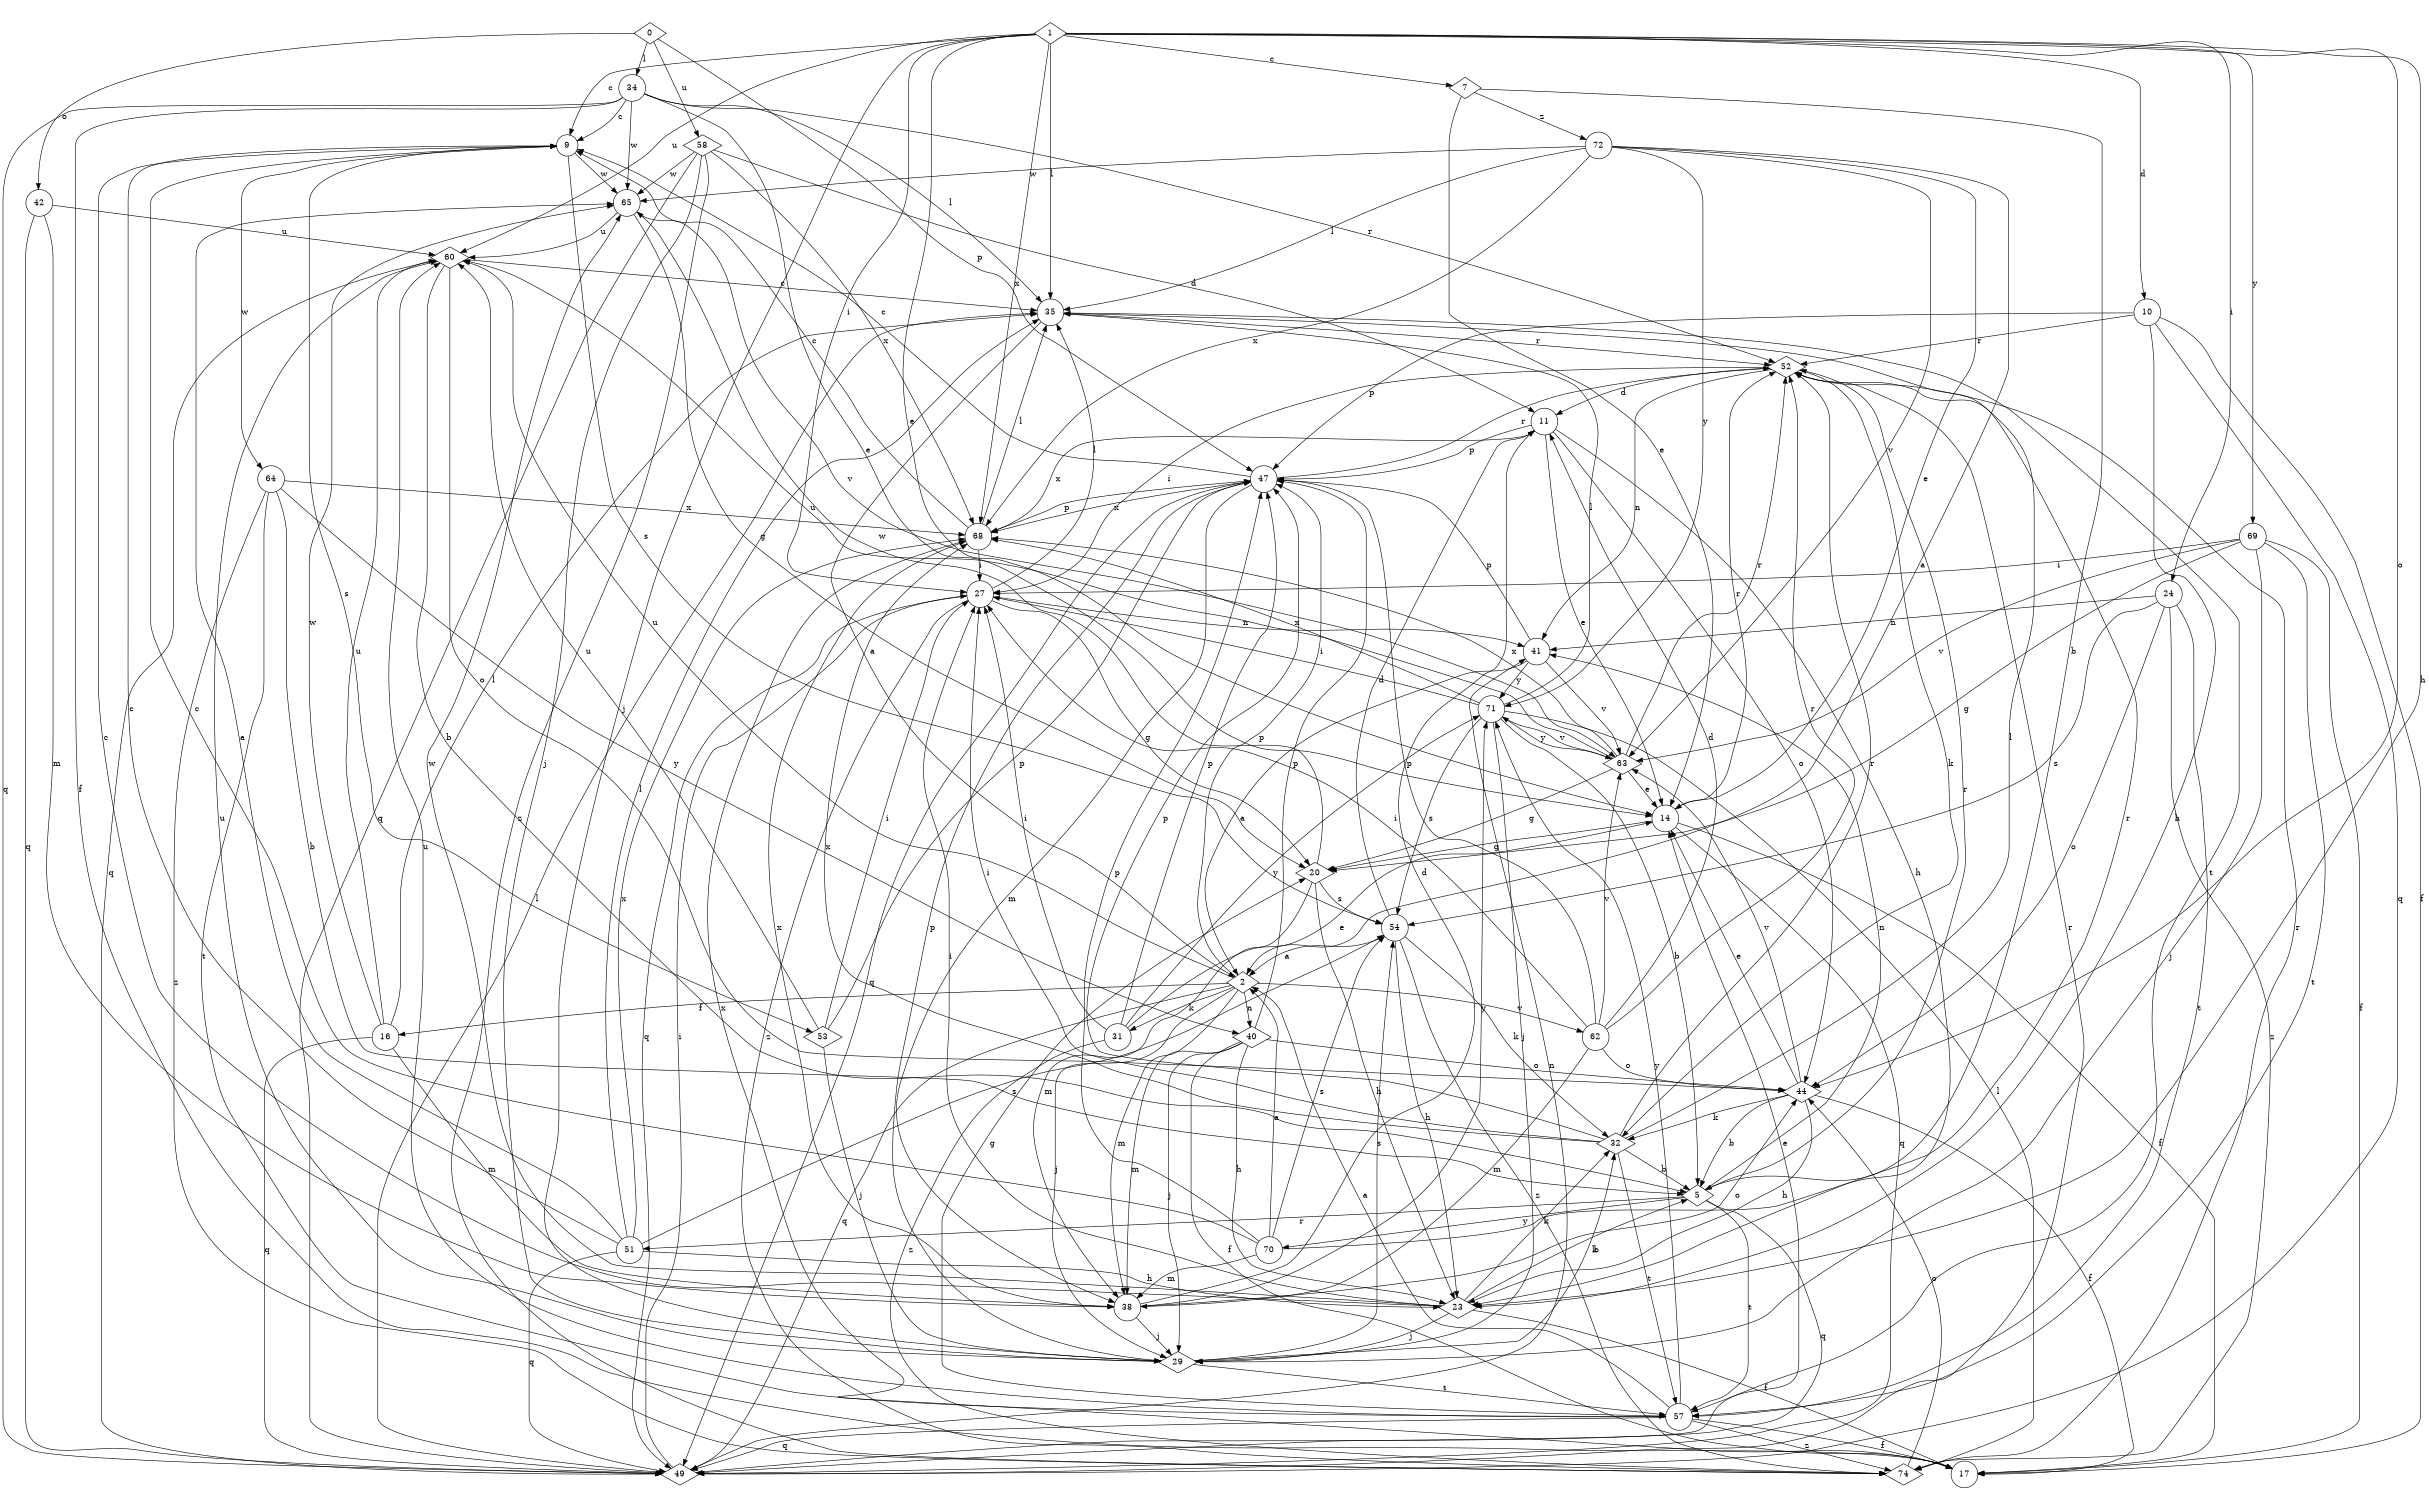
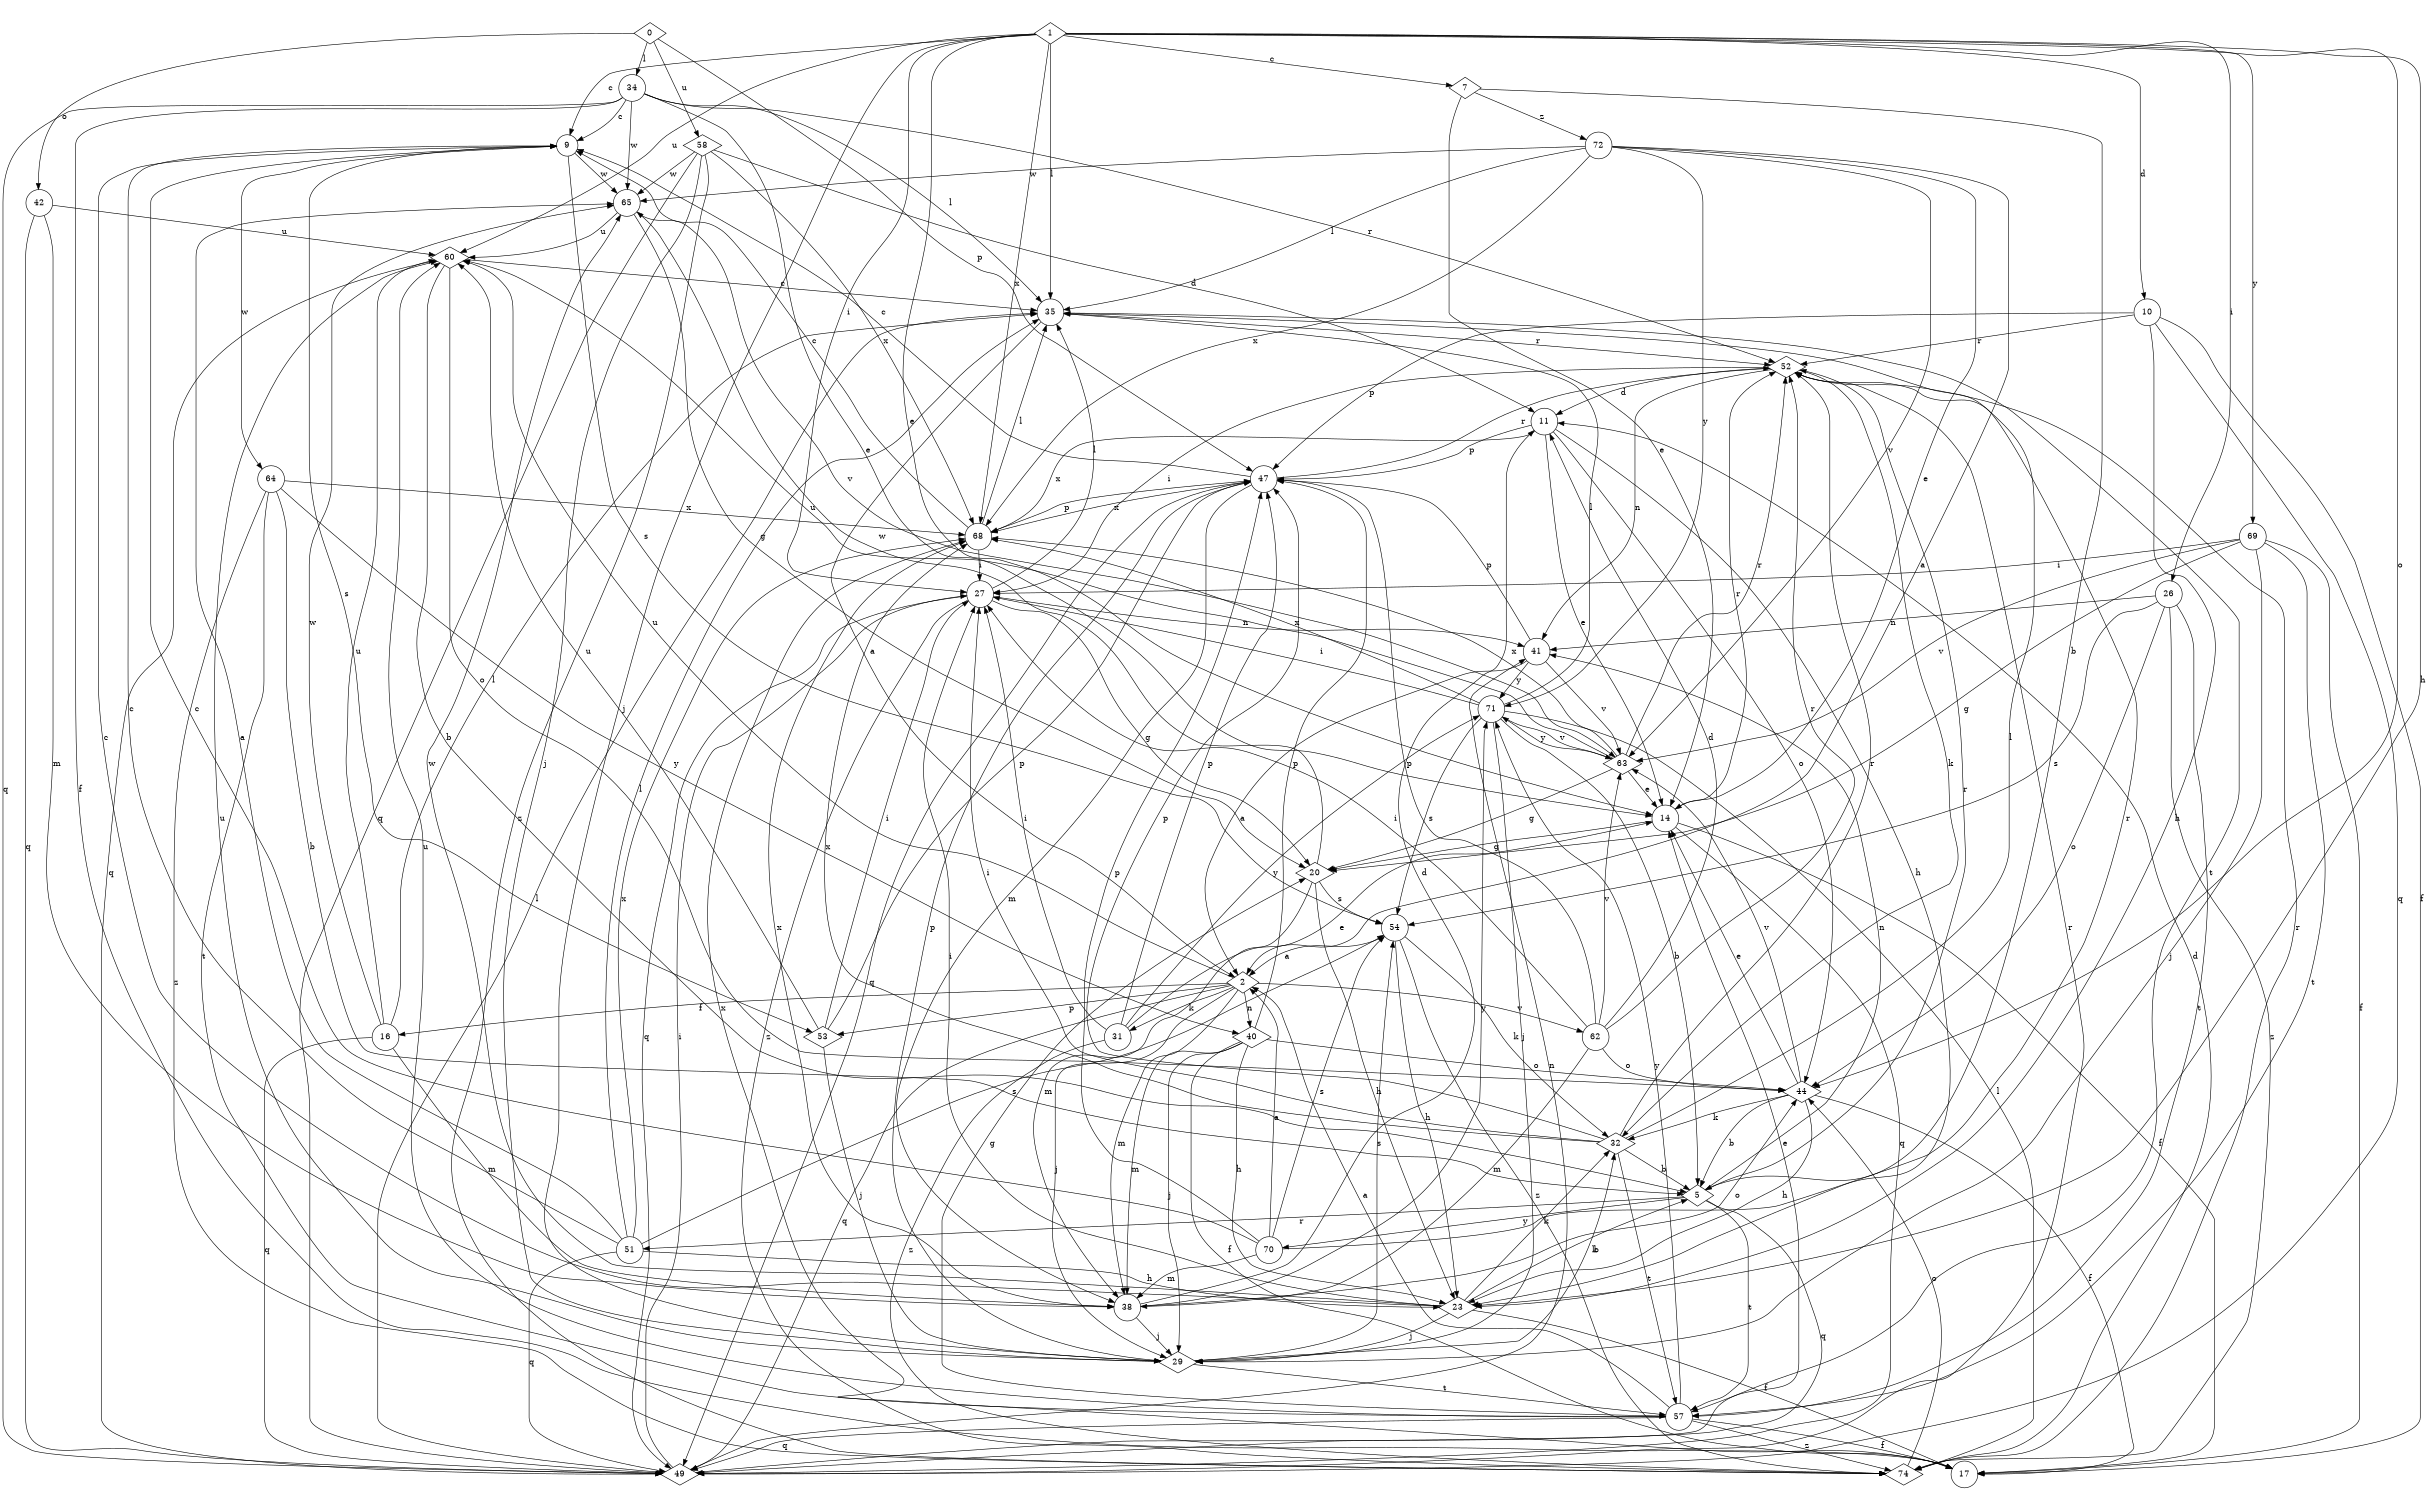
node "24": label "24" -> "26"
edge "54" -> "11": now "74" -> "11"
edge "2" -> "47": now "2" -> "53"
